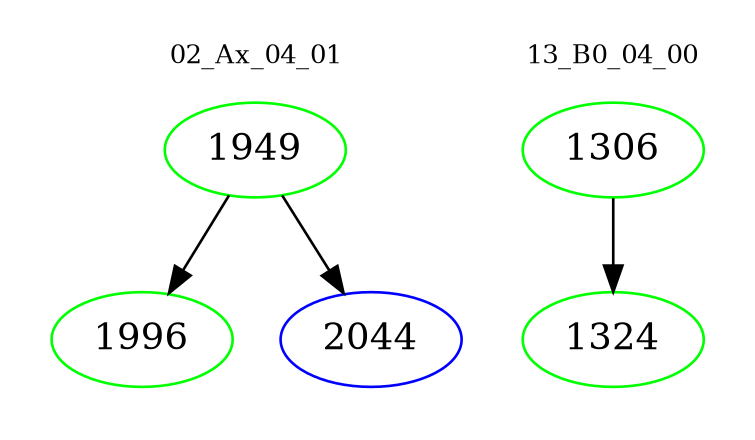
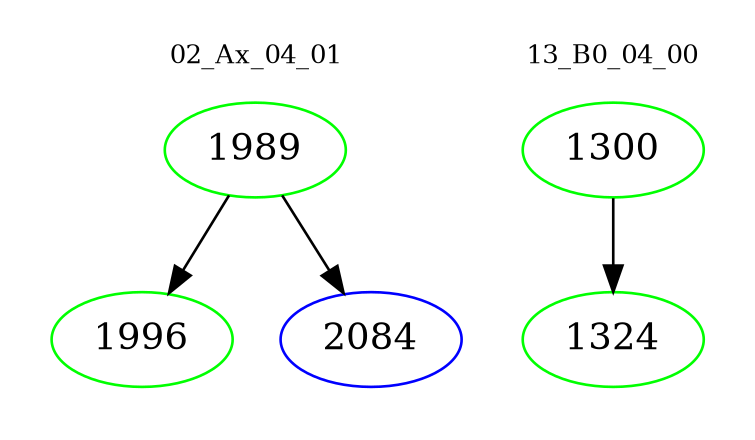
node "1949": label "1949" -> "1989"
node "1306": label "1306" -> "1300"
node "2044": label "2044" -> "2084"
